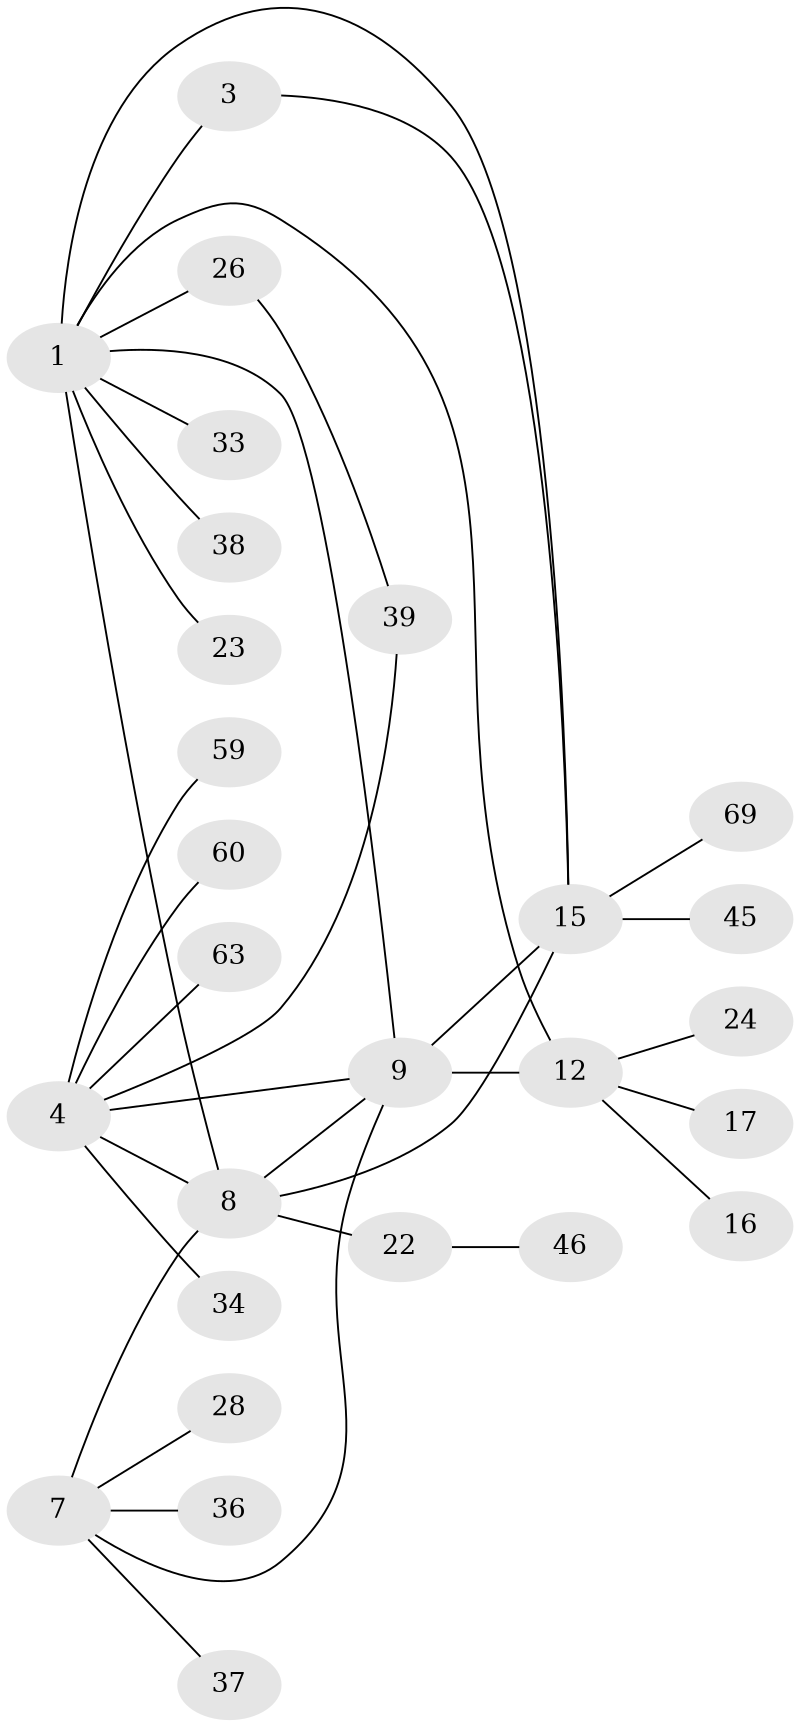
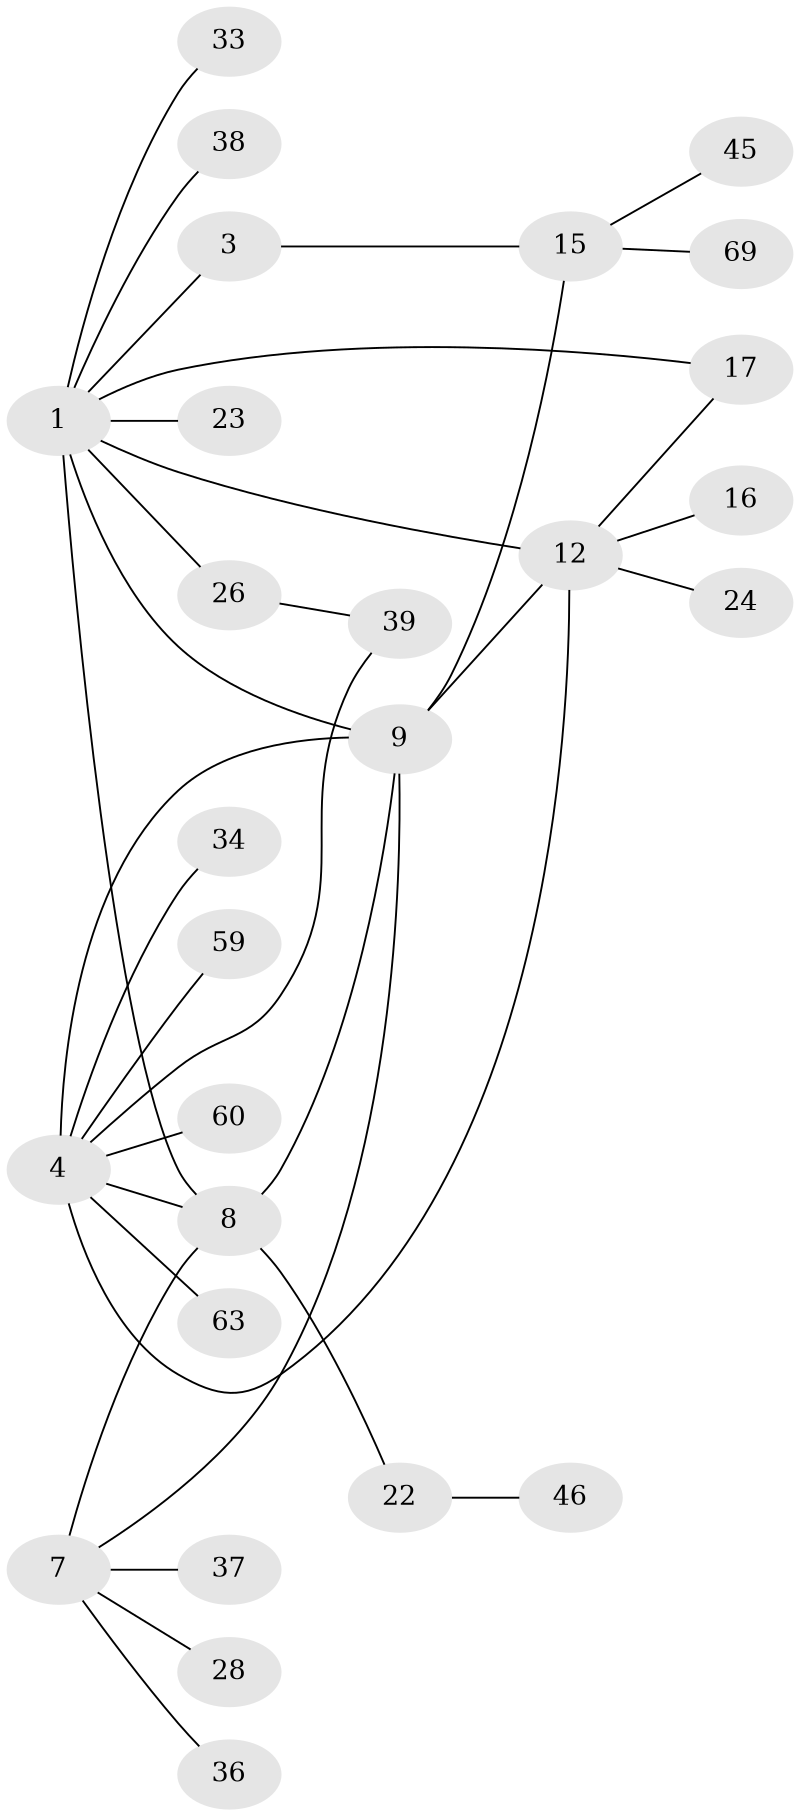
edge "1" -- "15": now "1" -- "17"
edge "15" -- "8": removed
edge "12" -- "4": added
